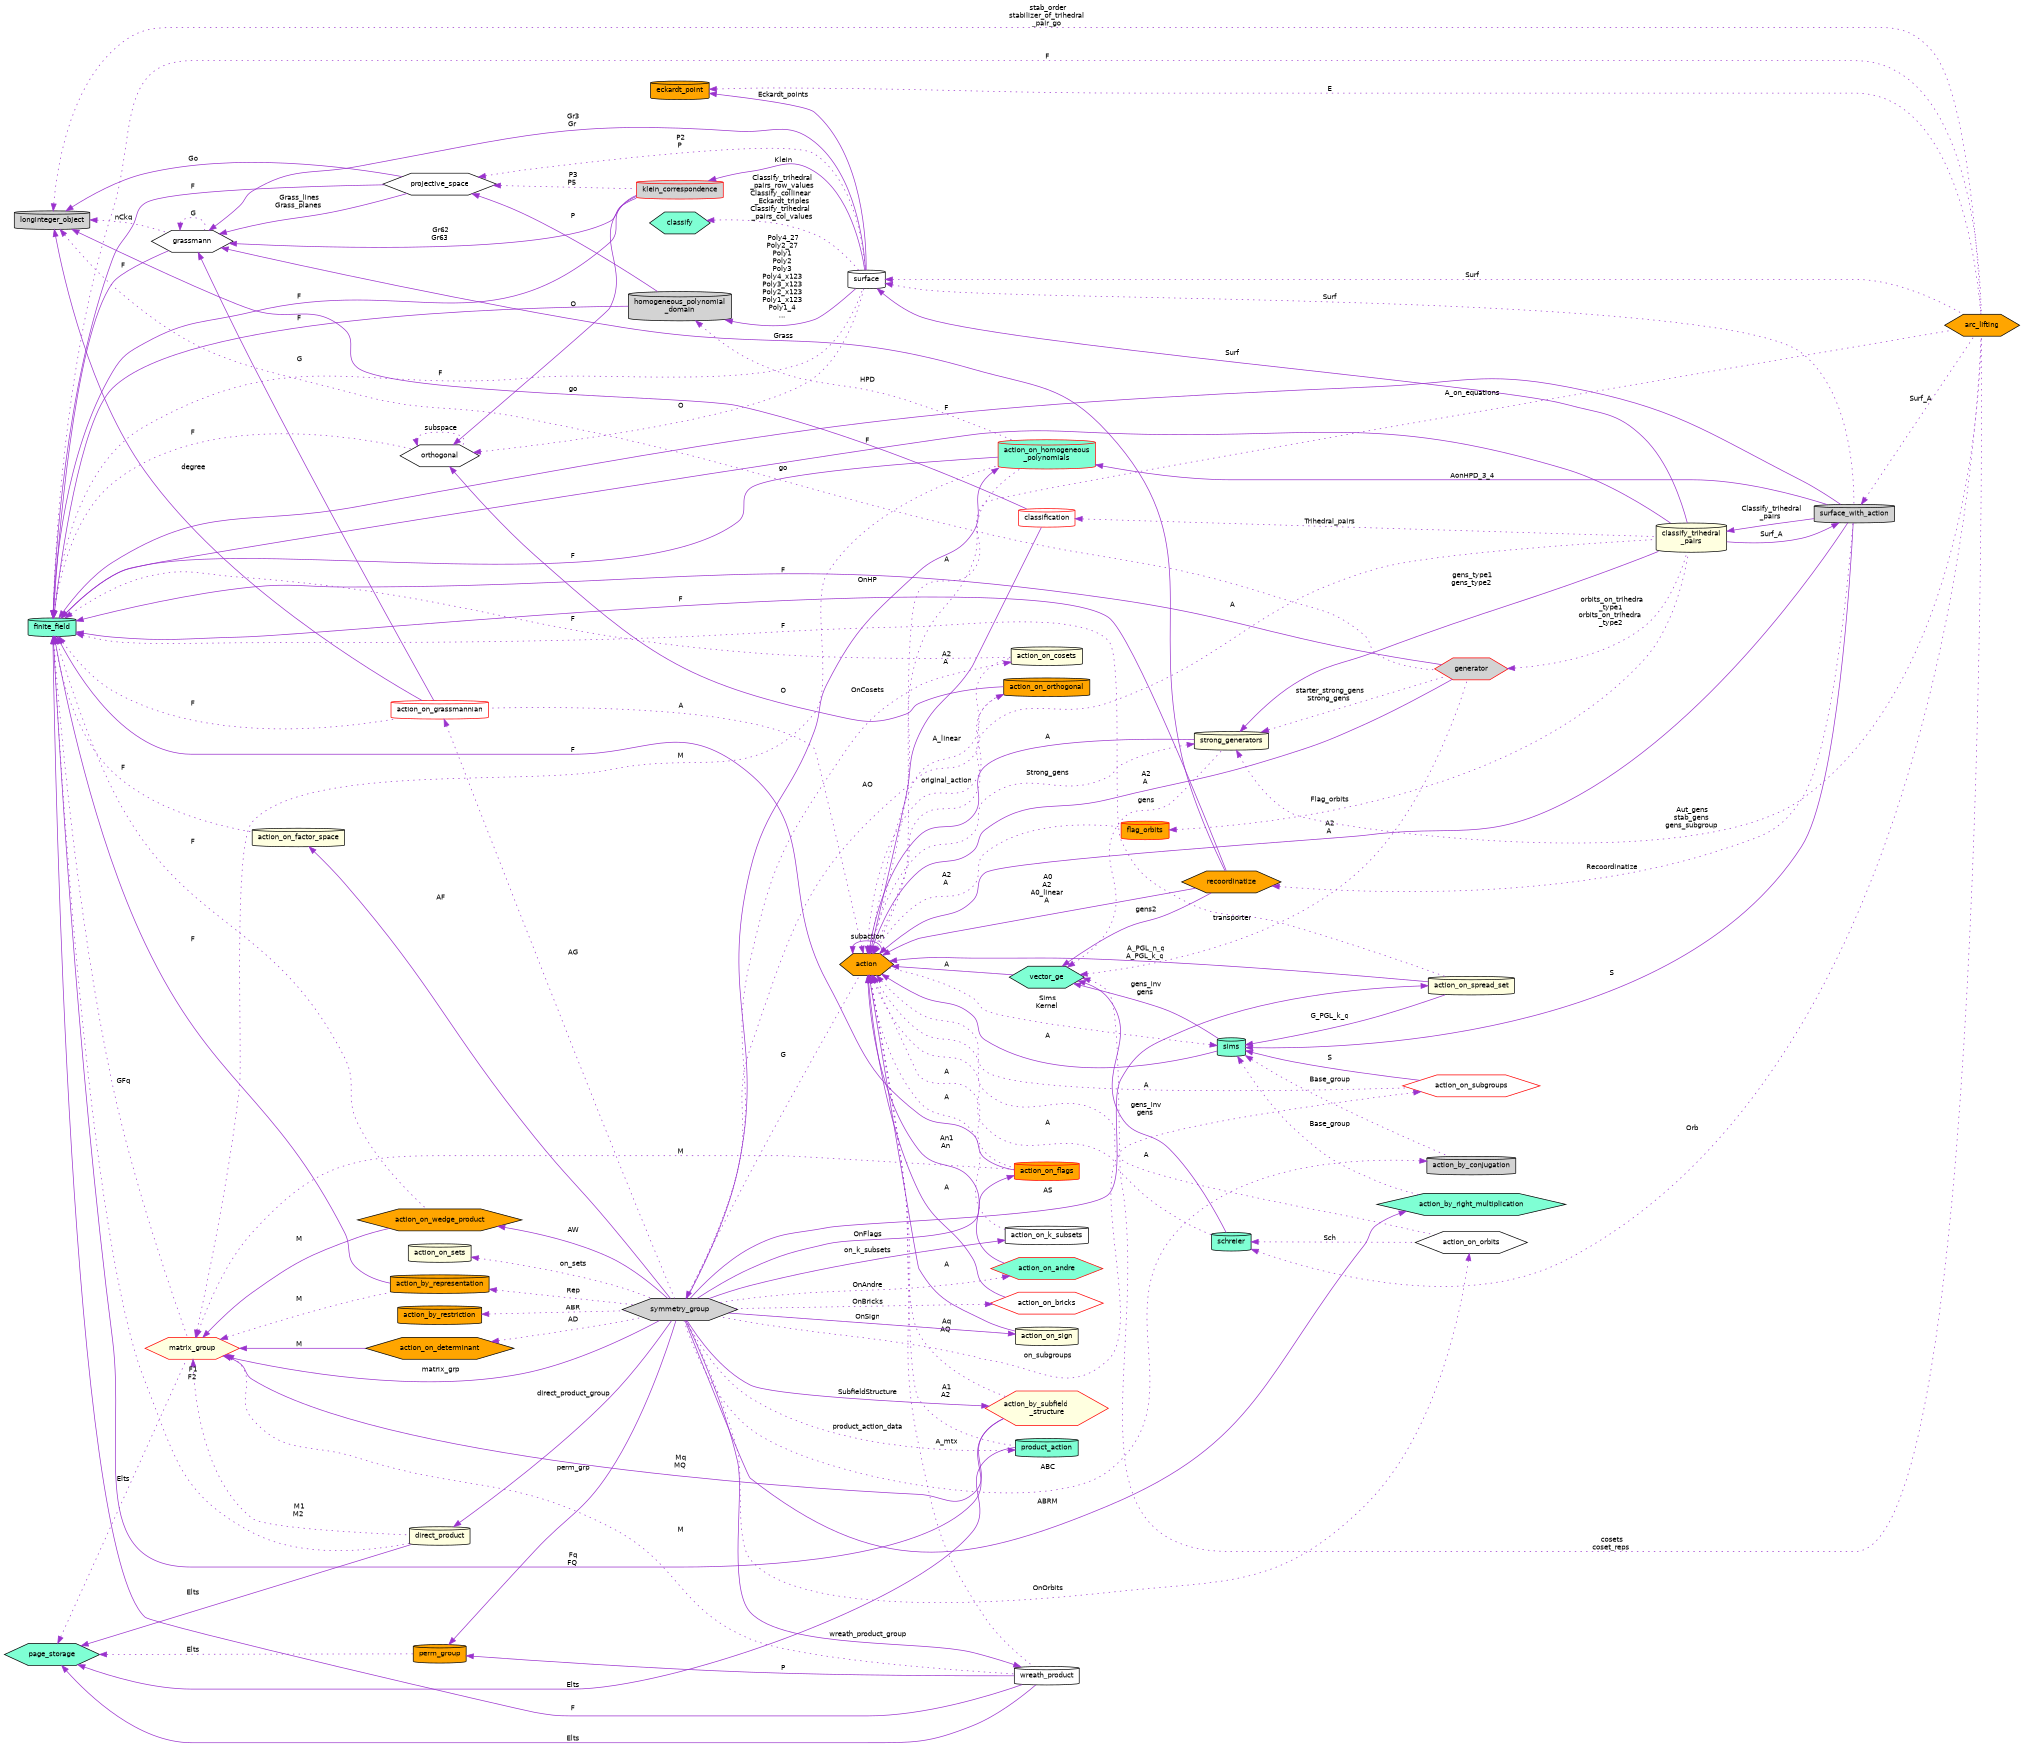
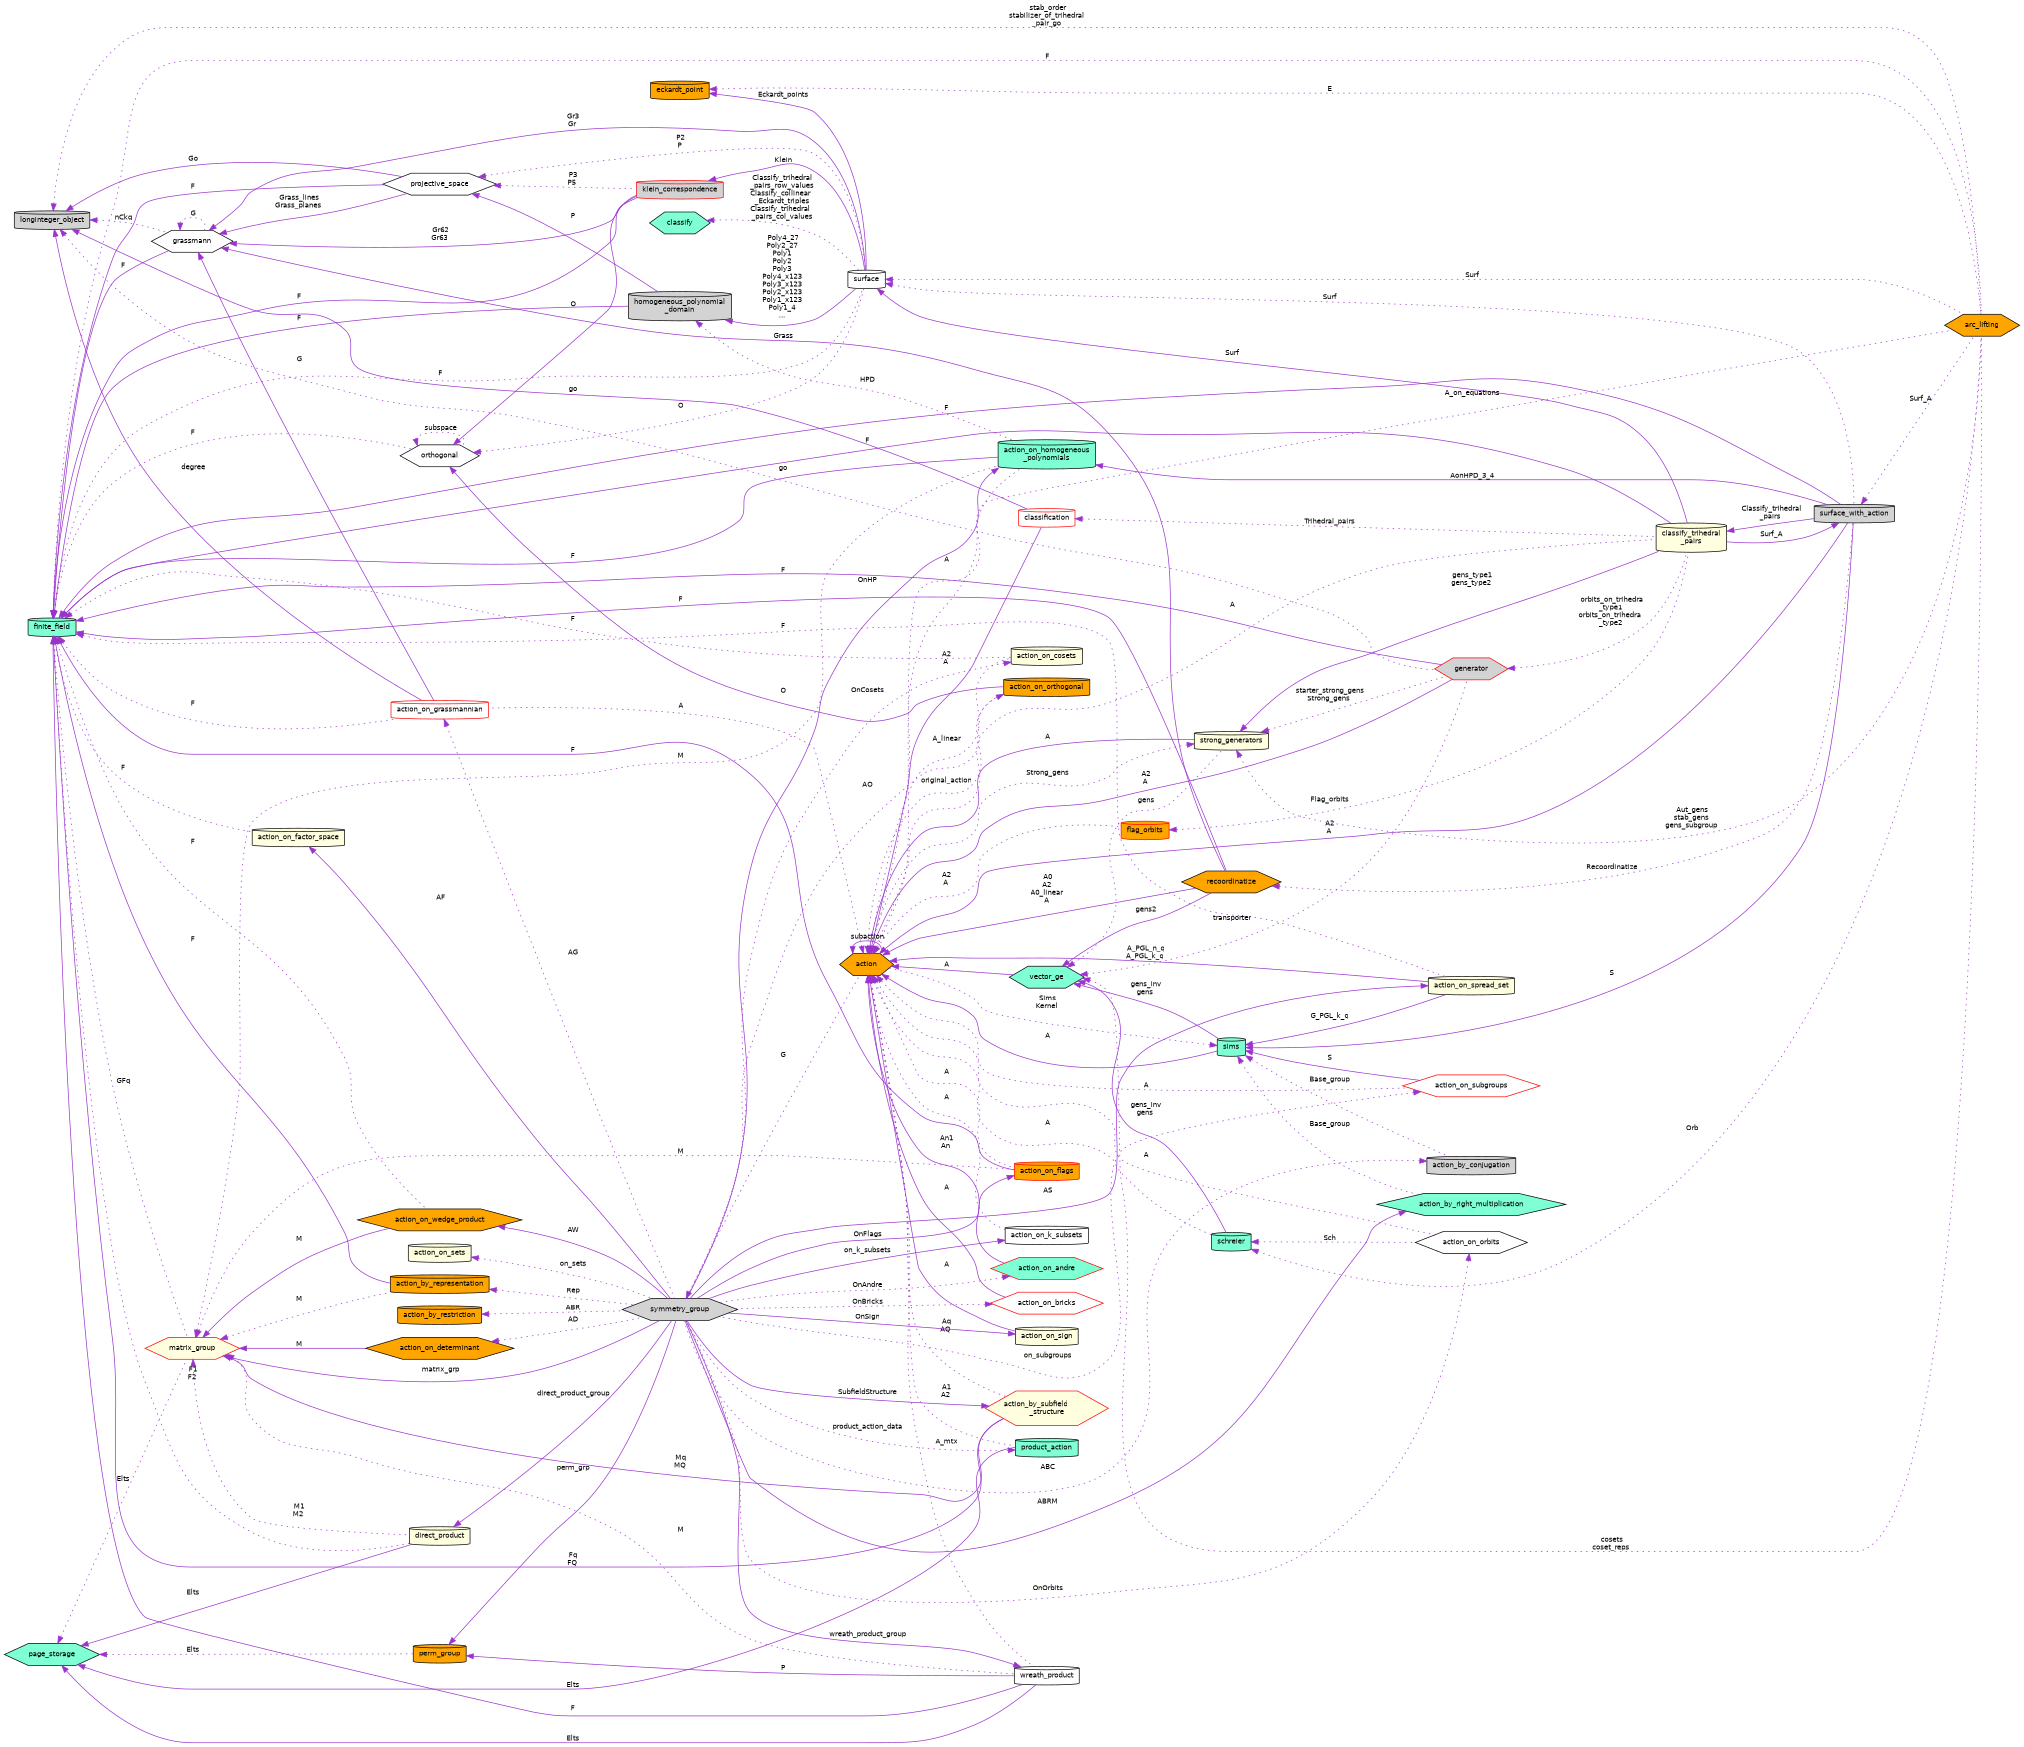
node "action_on_homogeneous _polynomials": color red -> black
